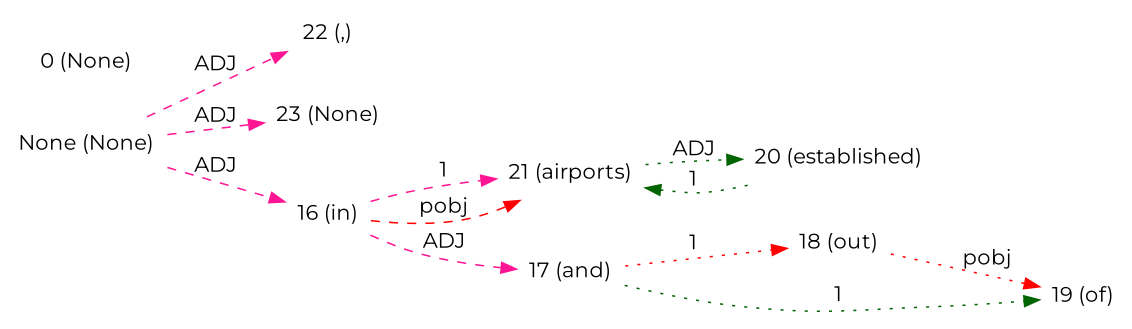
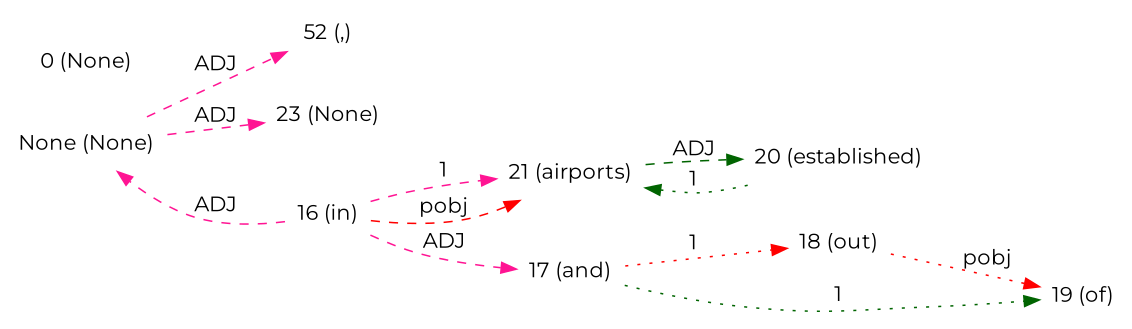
node "22 (,)": label "22 (,)" -> "52 (,)"
edge "21 (airports)" -> "20 (established)": style dotted -> dashed
edge "None (None)" -> "16 (in)": reversed
